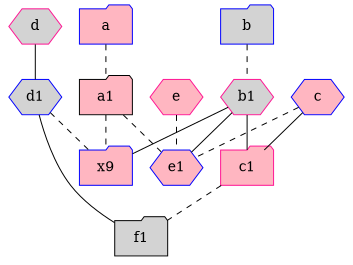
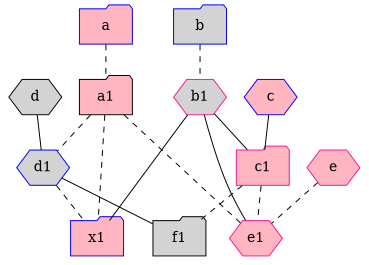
node "d": color deeppink -> black
edge "c" -- "e1": now "c1" -- "e1"
edge "a1" -- "d1": added
node "x9": label "x9" -> "x1"
node "e1": color blue -> deeppink
